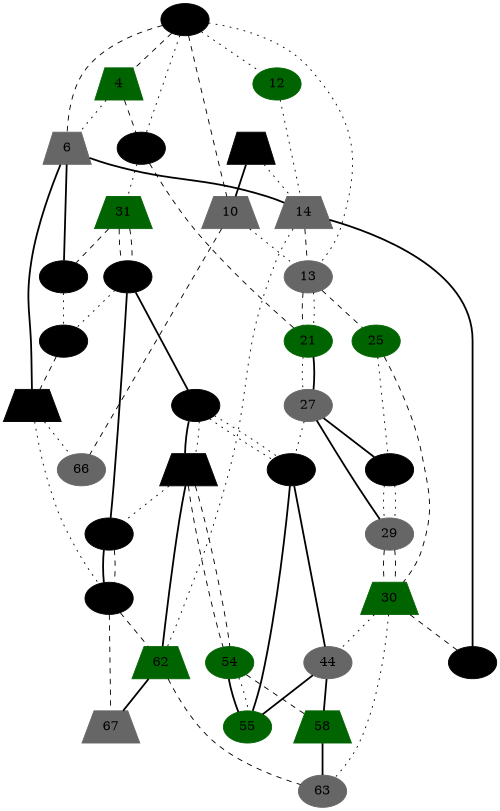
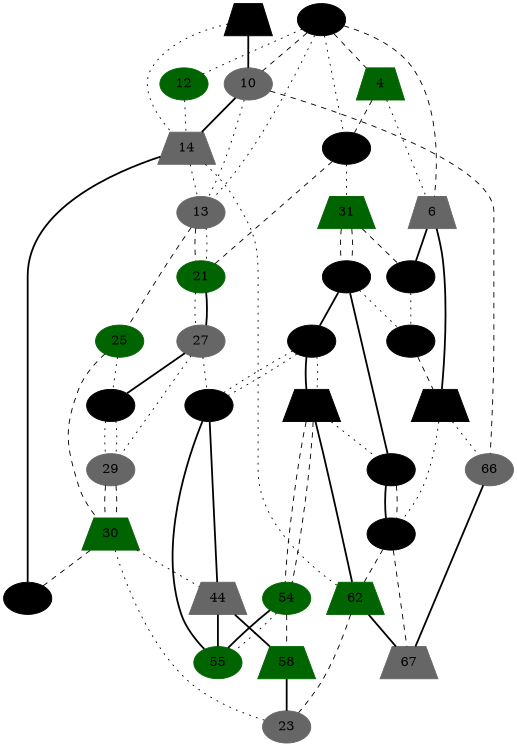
edge "6" -- "14": now "10" -- "14"
node "10": shape trapezium -> ellipse
edge "14" -- "13": style dashed -> dotted
edge "27" -- "29": style bold -> dotted
edge "66" -- "67": added
node "44": shape ellipse -> trapezium
node "63": label "63" -> "23"
